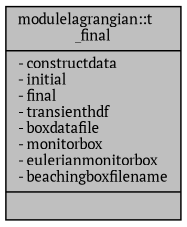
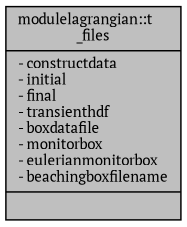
node "modulelagrangian::t": text "_final" -> "_files"
